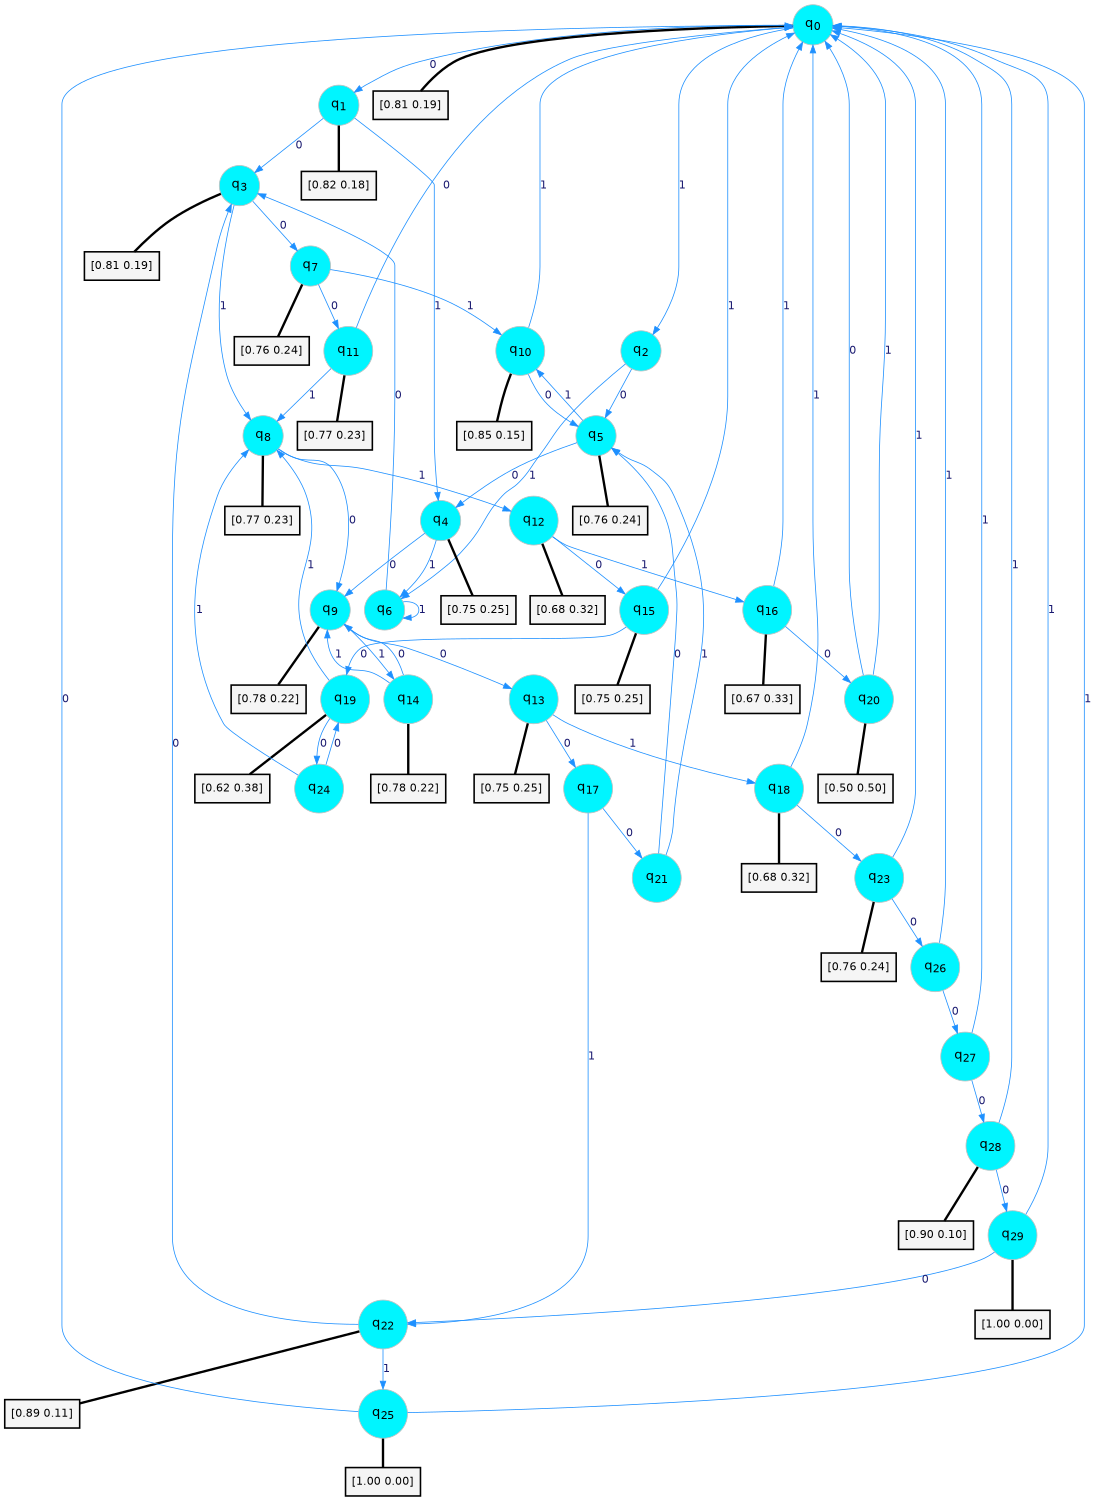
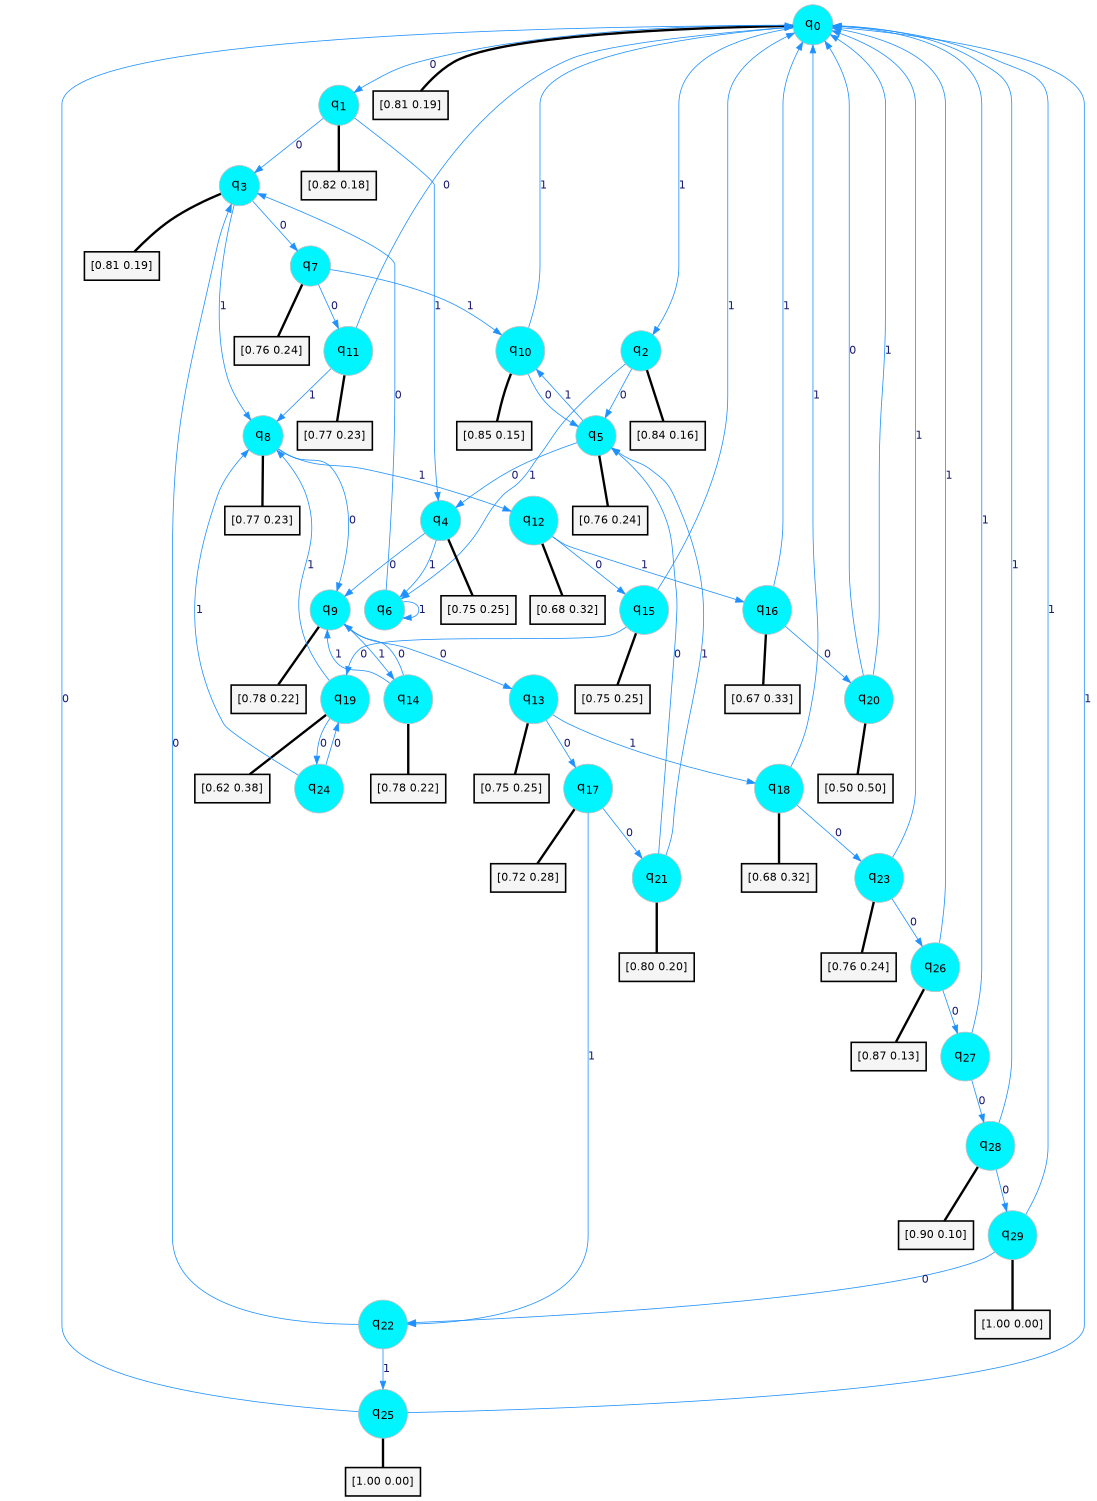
node "[0.84 0.16]": added
node "[0.72 0.28]": added
node "[0.80 0.20]": added
node "[0.87 0.13]": added
node "[0.89 0.11]": removed
